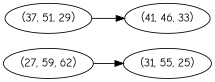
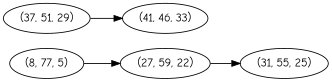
node "(8, 77, 5)": added
node "(27, 59, 62)": label "(27, 59, 62)" -> "(27, 59, 22)"
